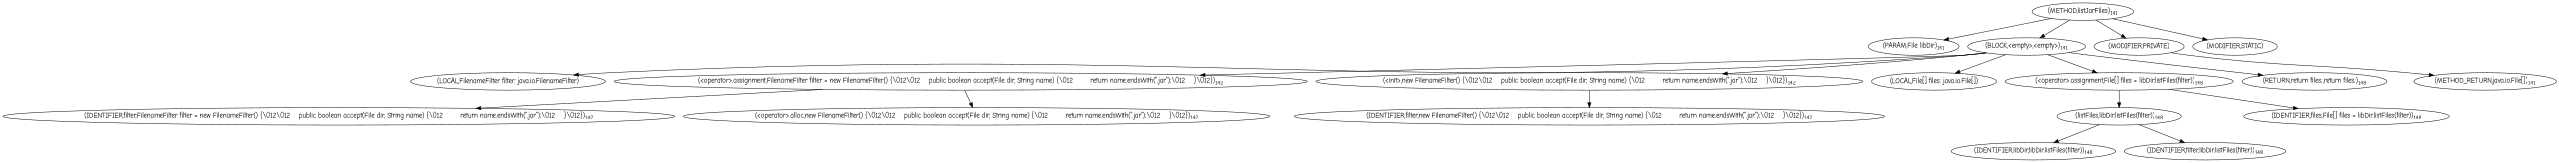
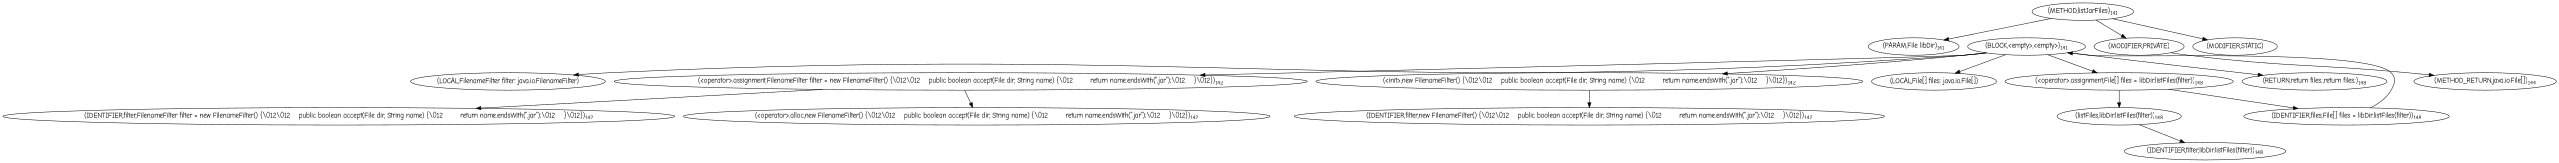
edge "(METHOD,listJarFiles)" -> "(BLOCK,<empty>,<empty>)": now "(IDENTIFIER,files,File[] files = libDir.listFiles(filter))" -> "(BLOCK,<empty>,<empty>)"
node "(METHOD_RETURN,java.io.File[])": text "141" -> "144"
node "(IDENTIFIER,libDir,libDir.listFiles(filter))": removed
